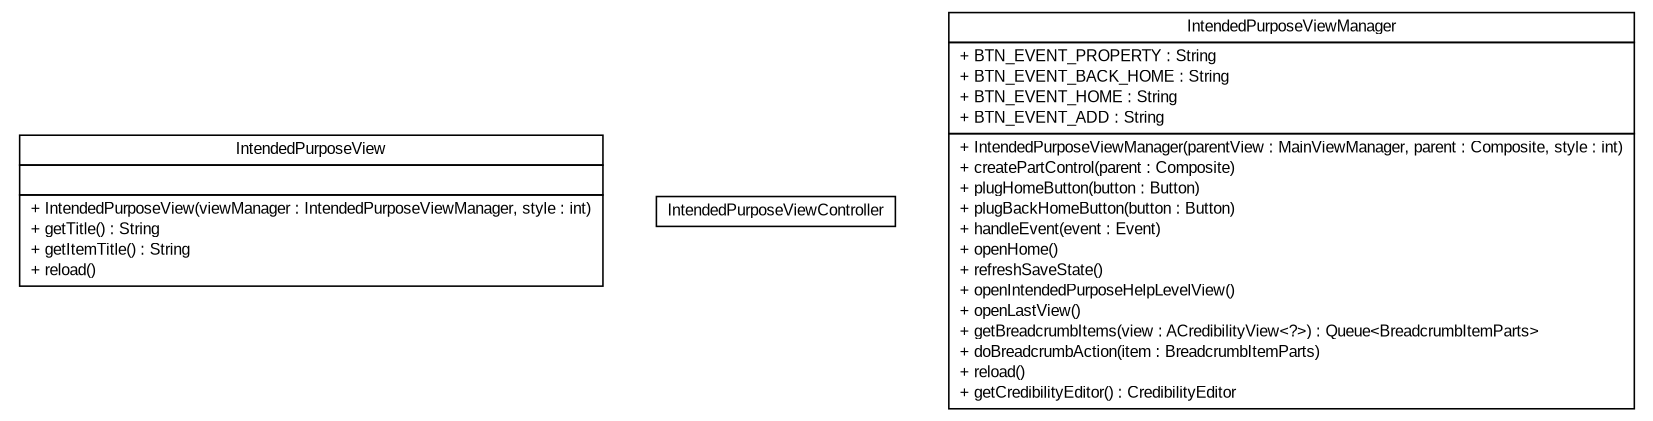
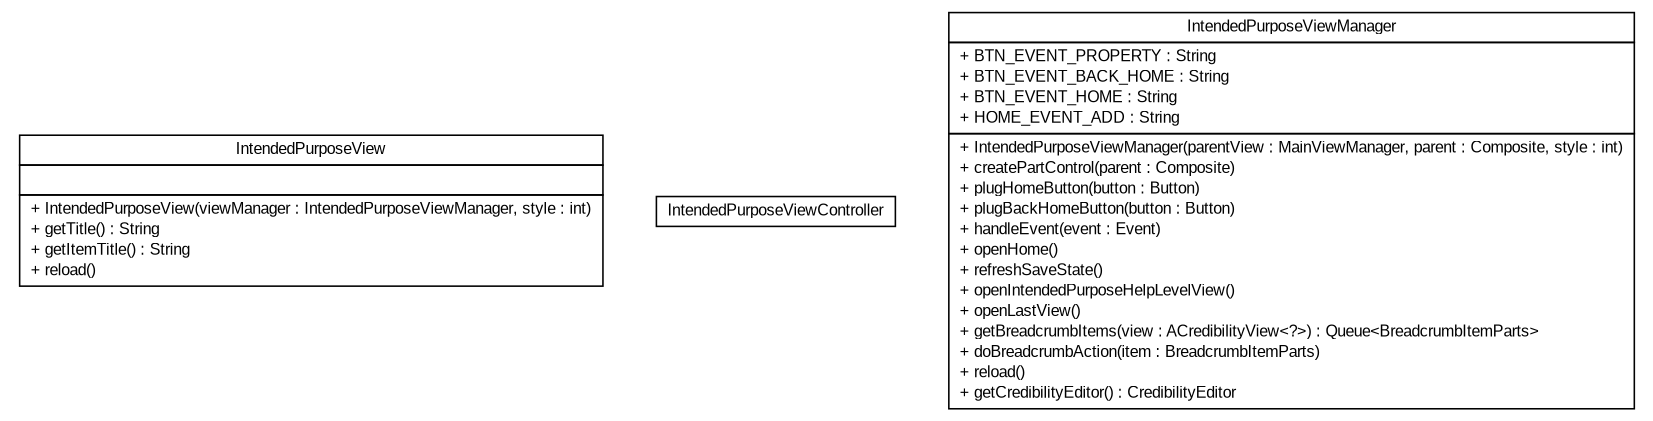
node "IntendedPurposeViewManager": text "+ BTN_EVENT_ADD : String" -> "+ HOME_EVENT_ADD : String"
